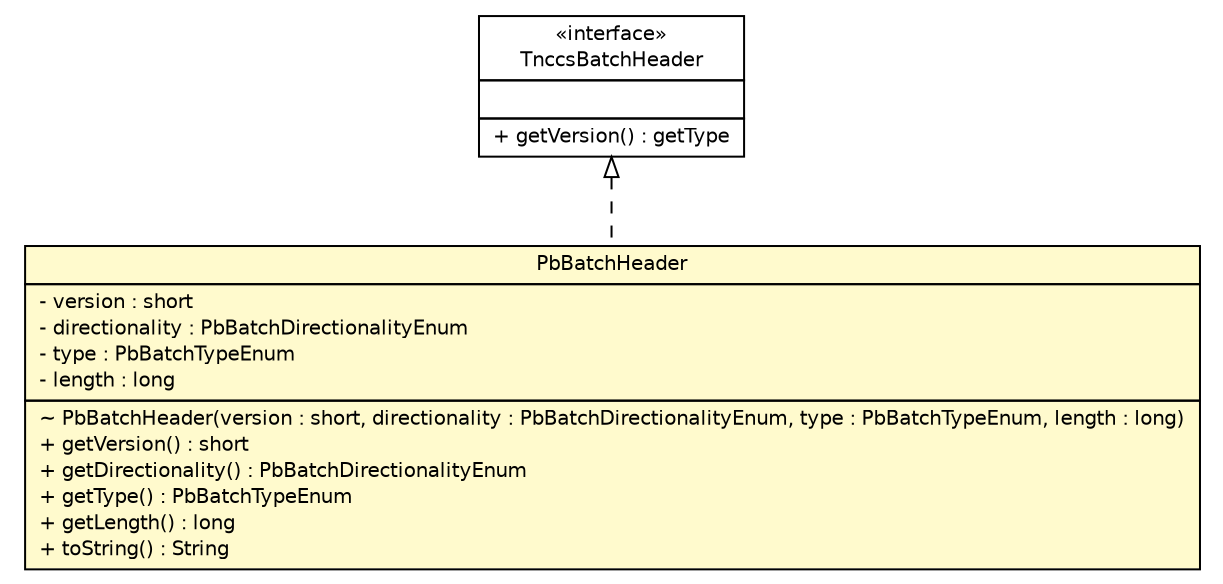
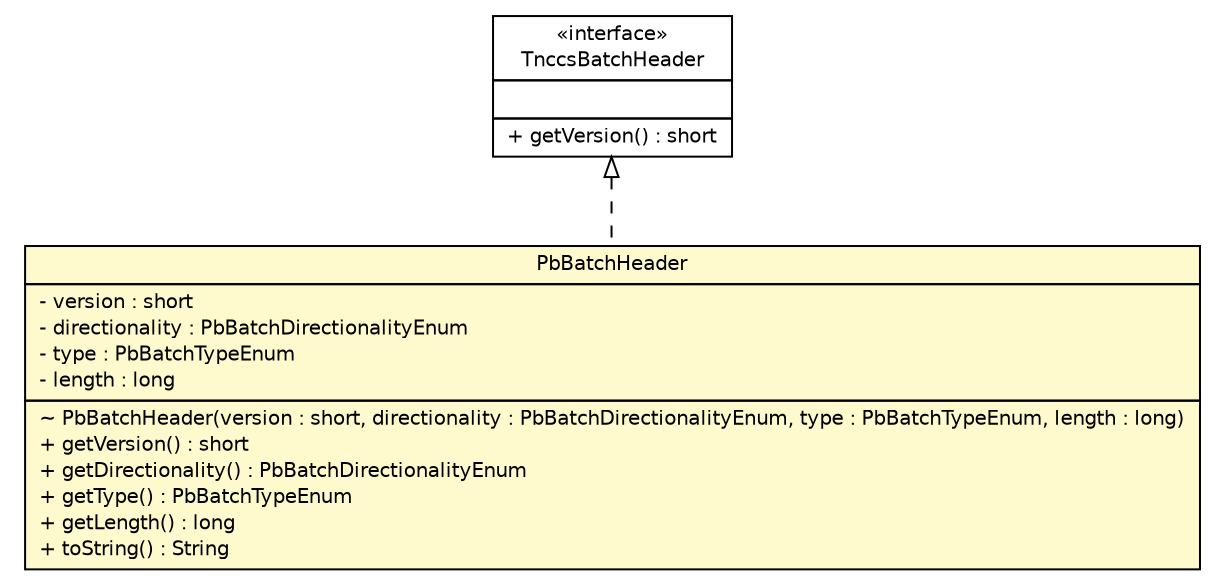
node "TnccsBatchHeader": text "+ getVersion() : getType" -> "+ getVersion() : short"
